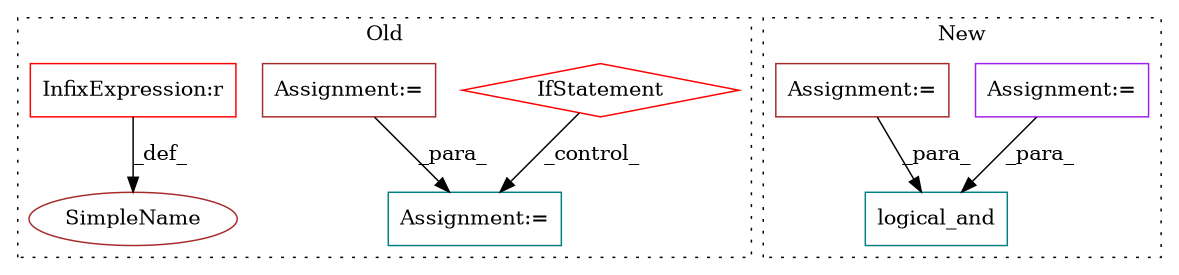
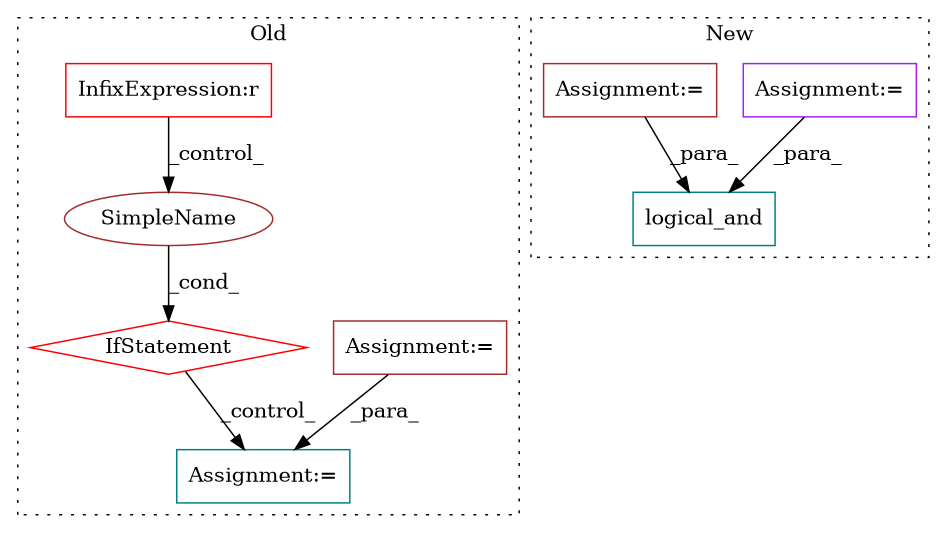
edge "InfixExpression:r" -> "SimpleName": label "_def_" -> "_control_"
edge "SimpleName" -> "IfStatement": added, label "_cond_"
